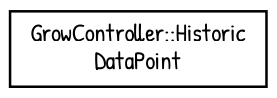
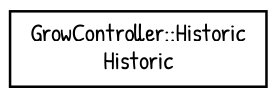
node "GrowController::Historic DataPoint": label "GrowController::Historic DataPoint" -> "GrowController::Historic Historic"
